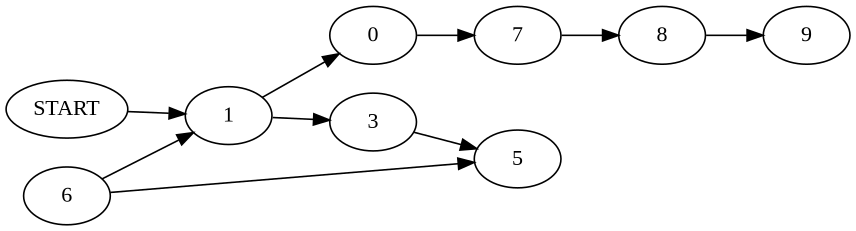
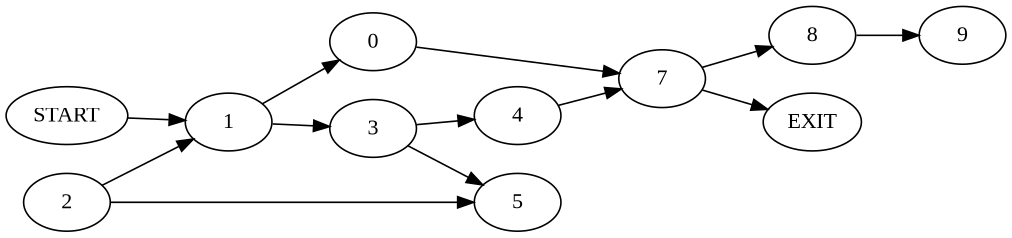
node "4": added
node "EXIT": added
node "6": label "6" -> "2"
